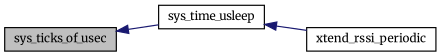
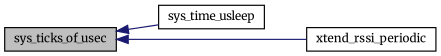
edge "xtend_rssi_periodic" -> "sys_time_usleep": now "xtend_rssi_periodic" -> "sys_ticks_of_usec"
